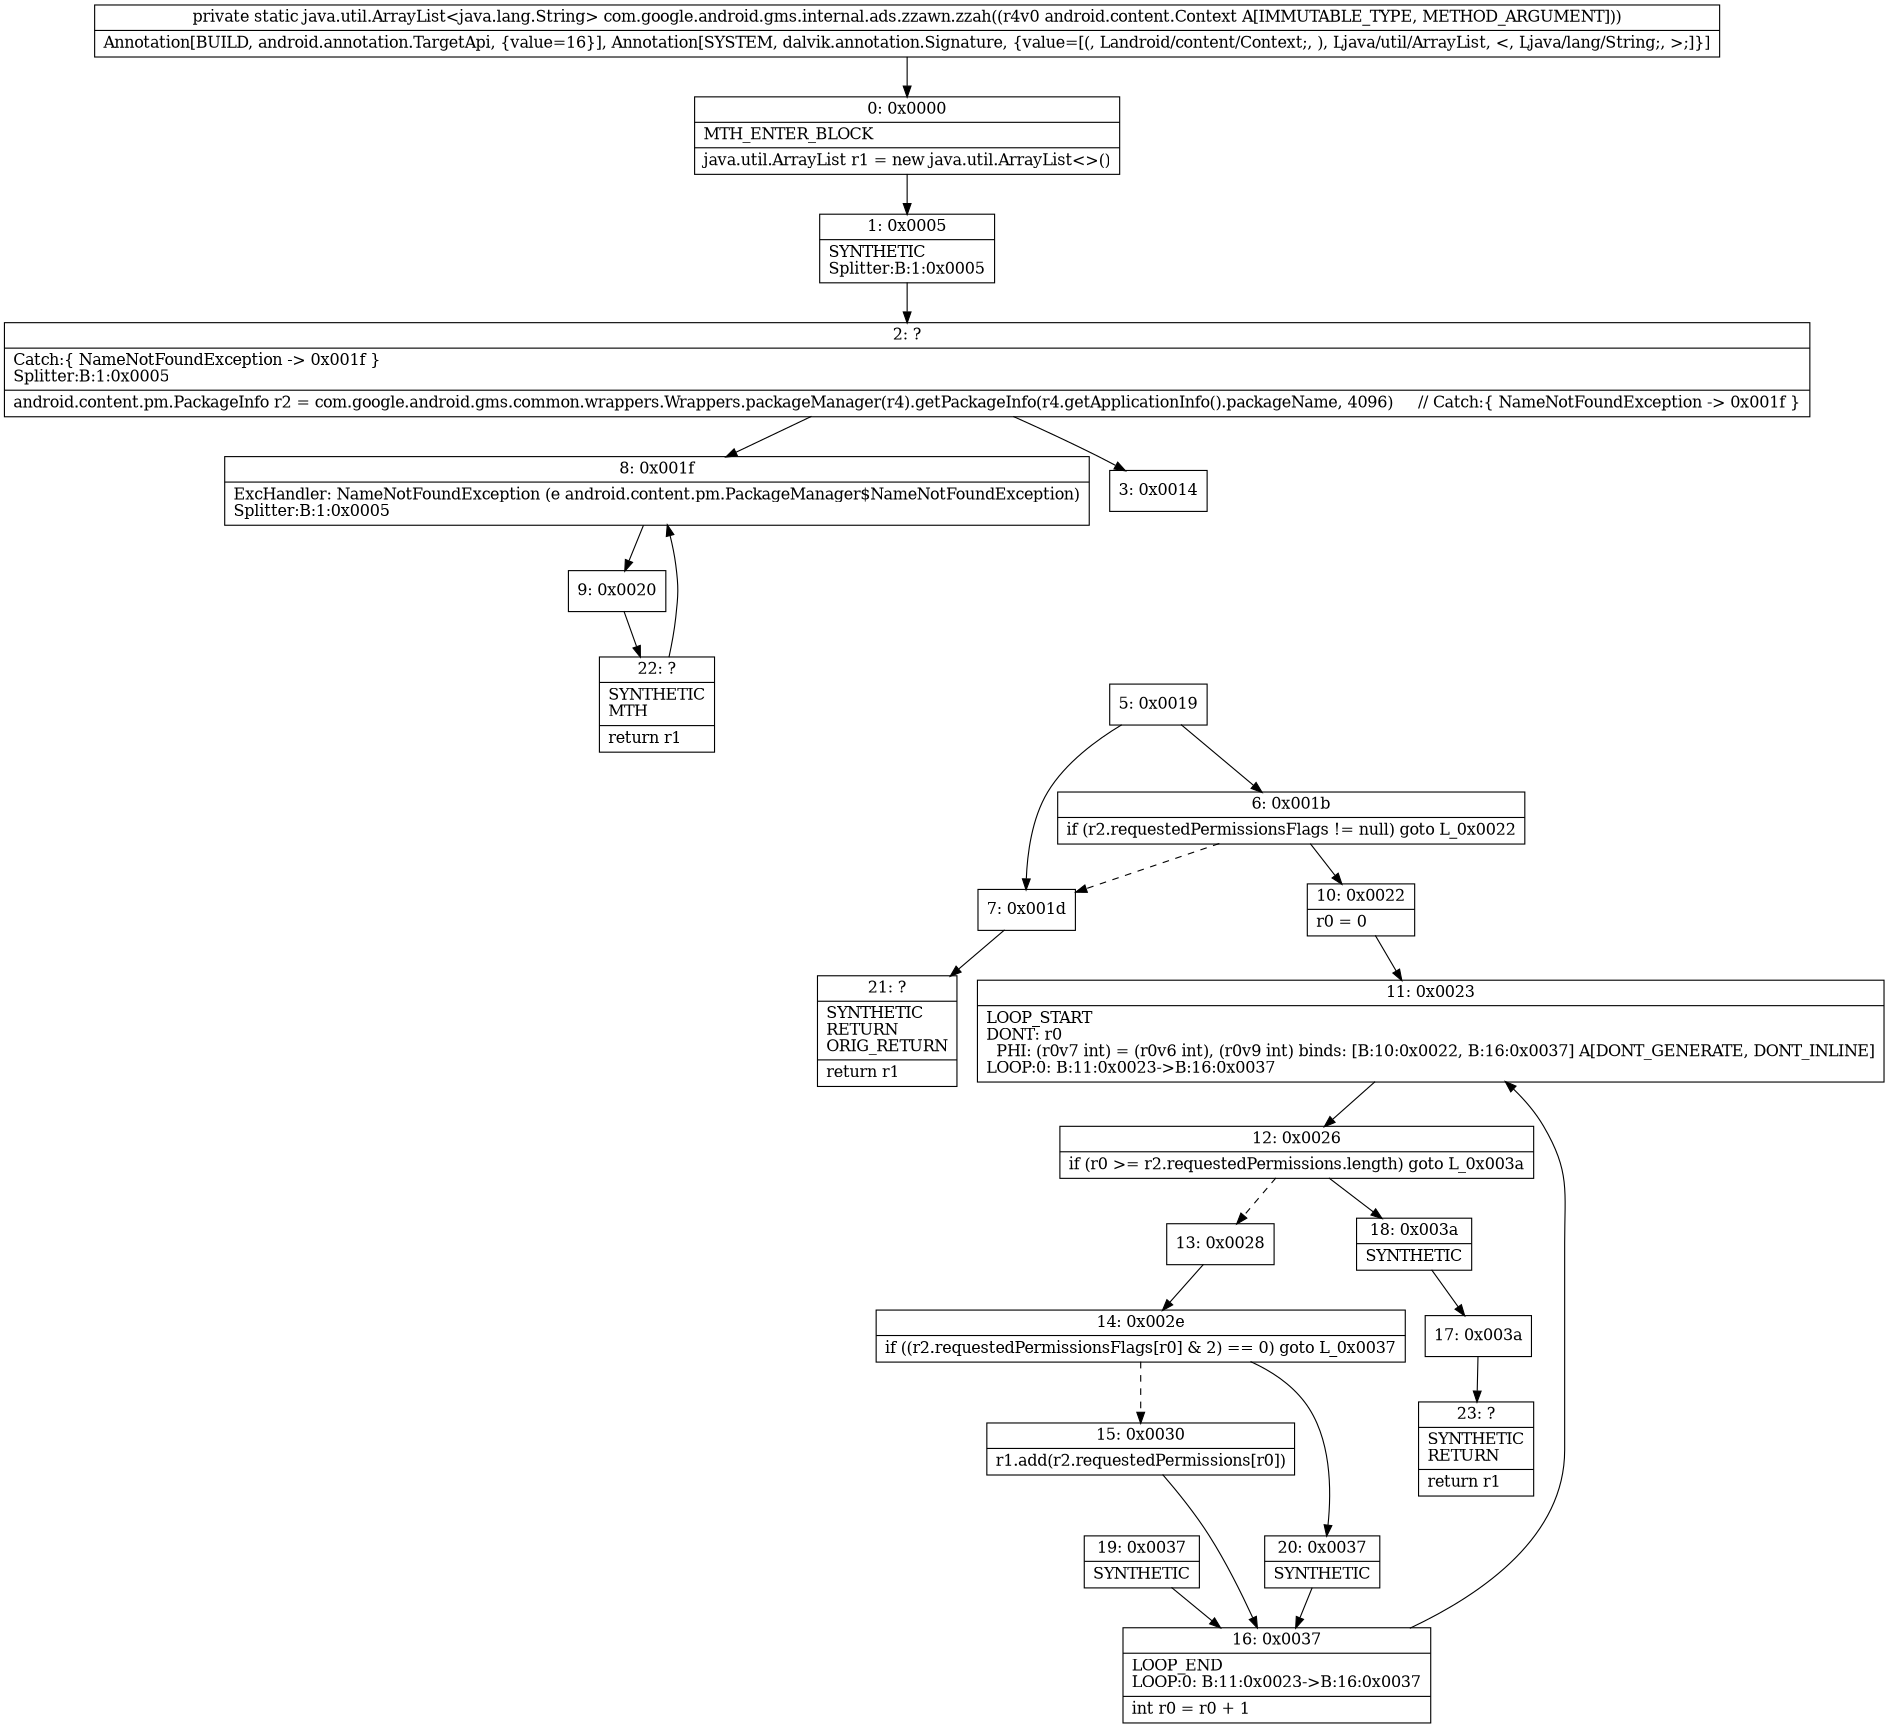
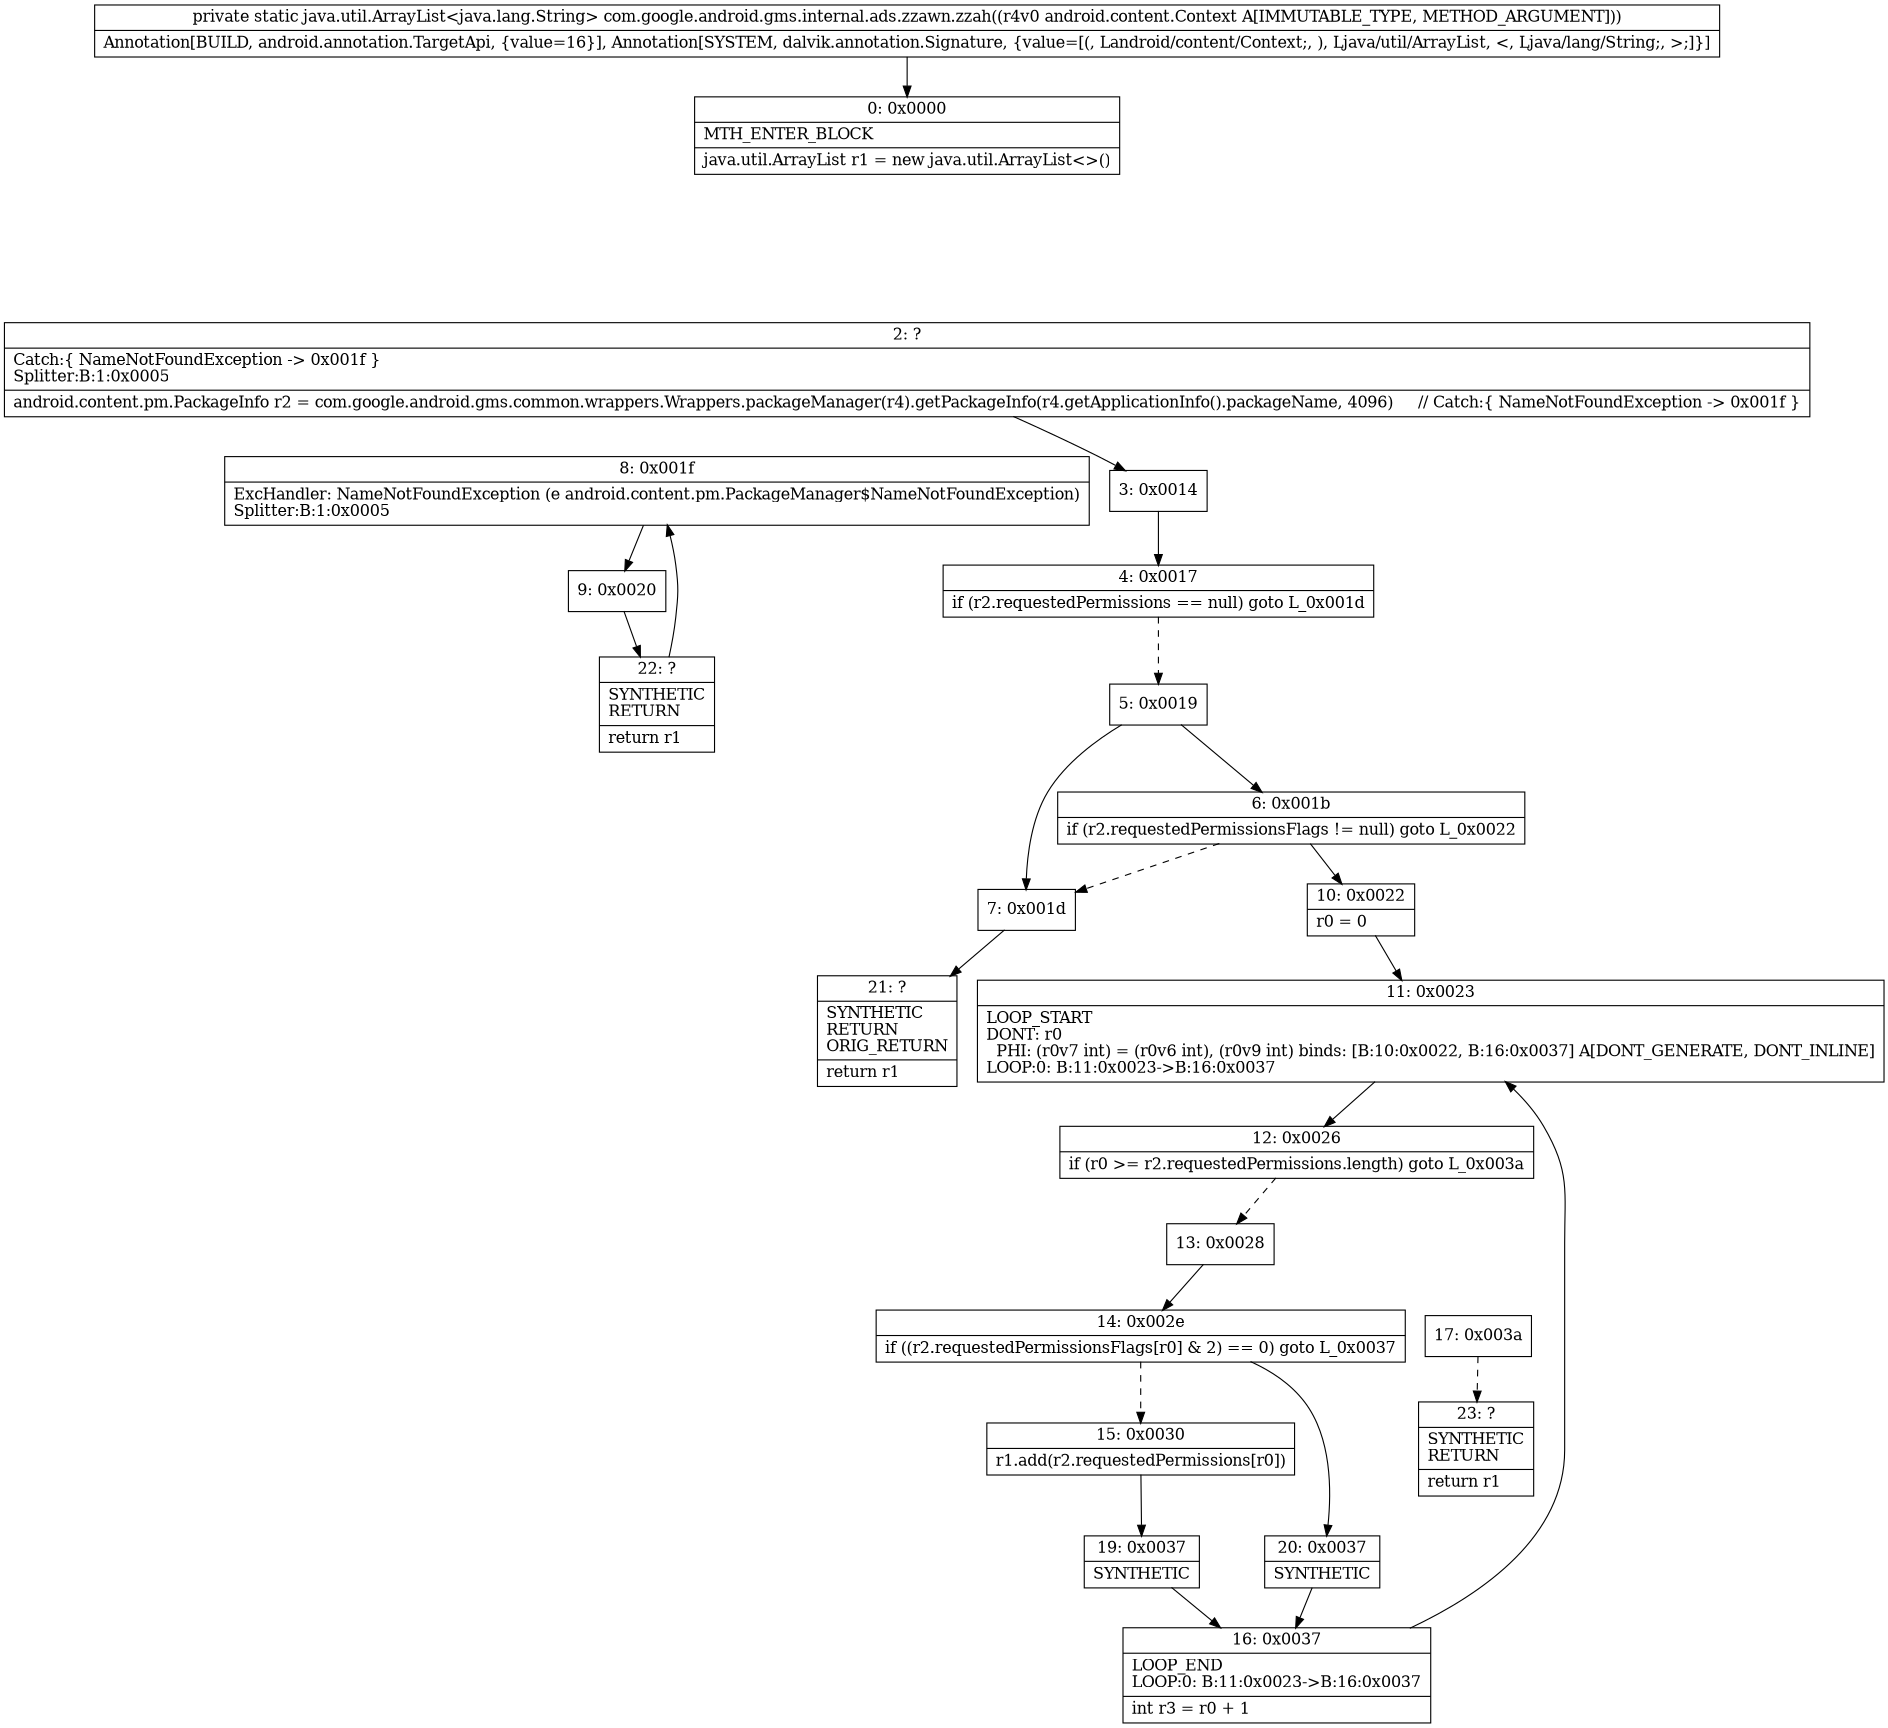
node "1: 0x0005": removed
edge "2: ?" -> "8: 0x001f": removed
node "4: 0x0017": added
node "22: ?": text "MTH" -> "RETURN"
node "18: 0x003a": removed
edge "17: 0x003a" -> "23: ?": style solid -> dashed
edge "15: 0x0030" -> "16: 0x0037": now "15: 0x0030" -> "19: 0x0037"
node "16: 0x0037": text "int r0 = r0 + 1" -> "int r3 = r0 + 1"
